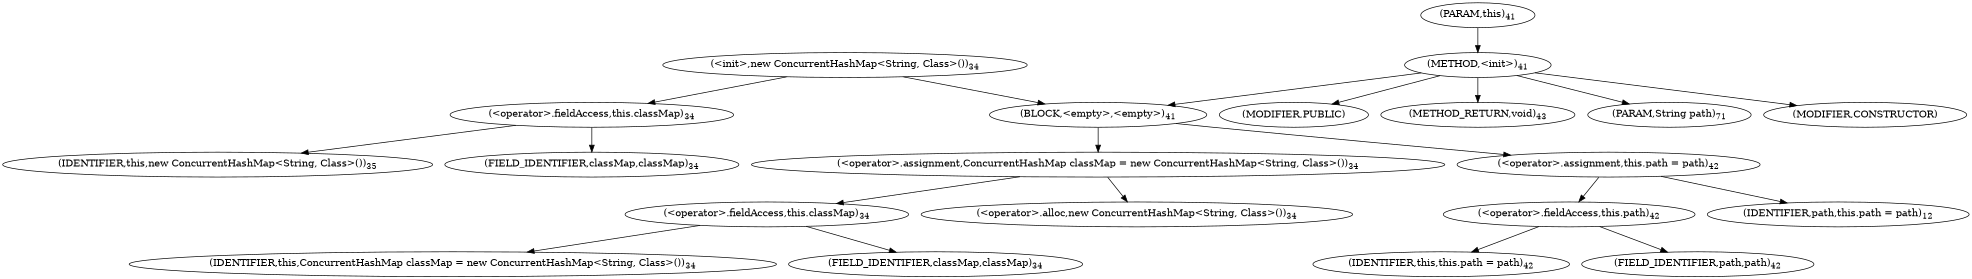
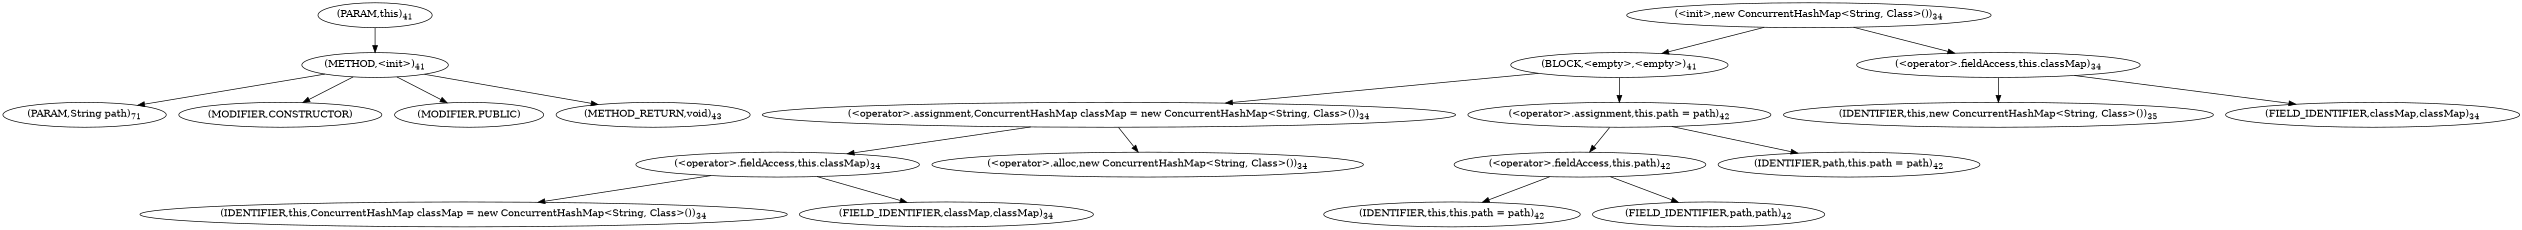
edge "(METHOD,<init>)" -> "(BLOCK,<empty>,<empty>)": removed
node "(IDENTIFIER,path,this.path = path)": text "12" -> "42"
